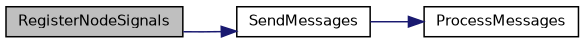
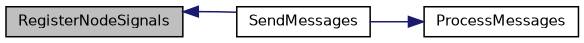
edge "RegisterNodeSignals" -> "SendMessages": reversed
